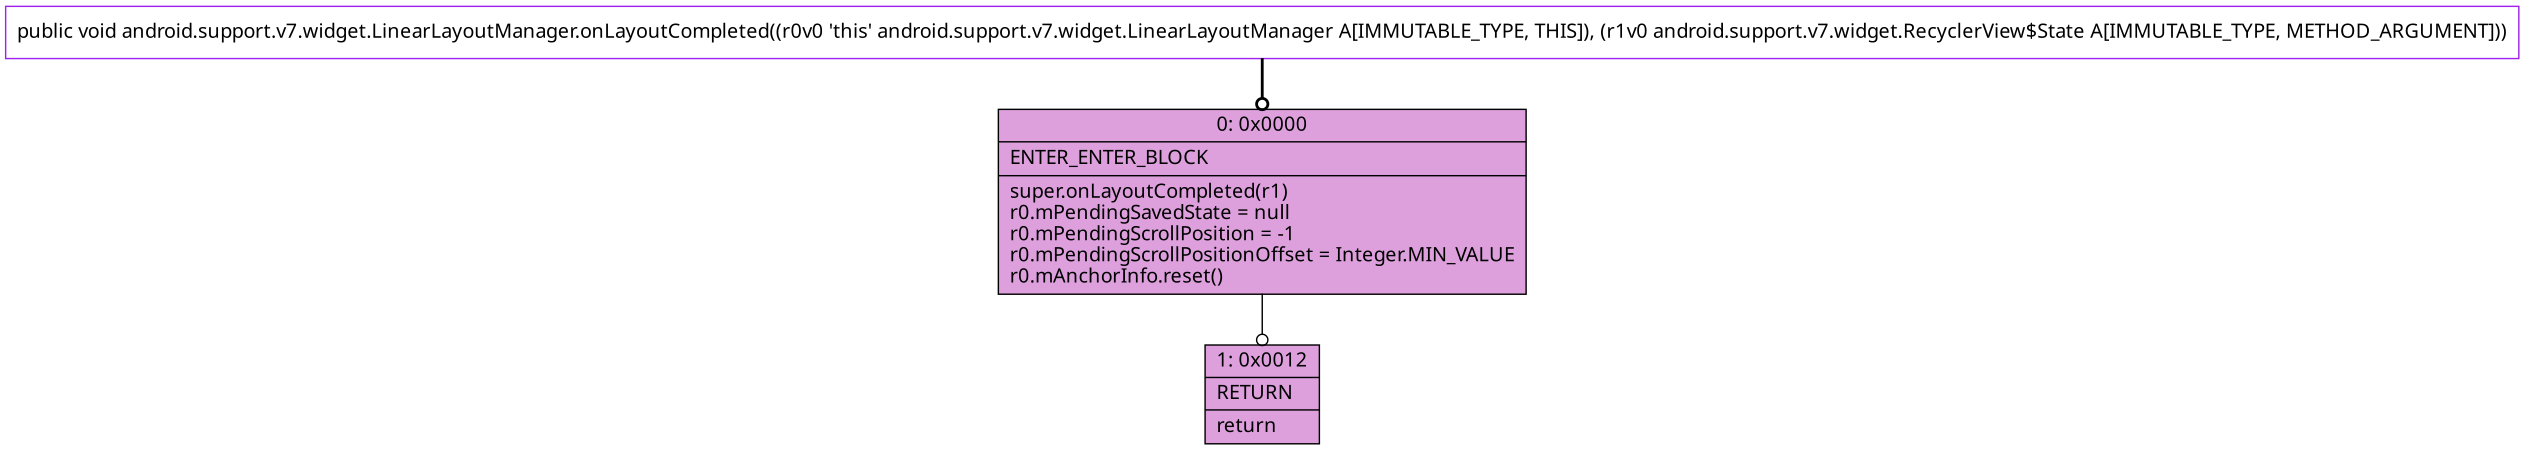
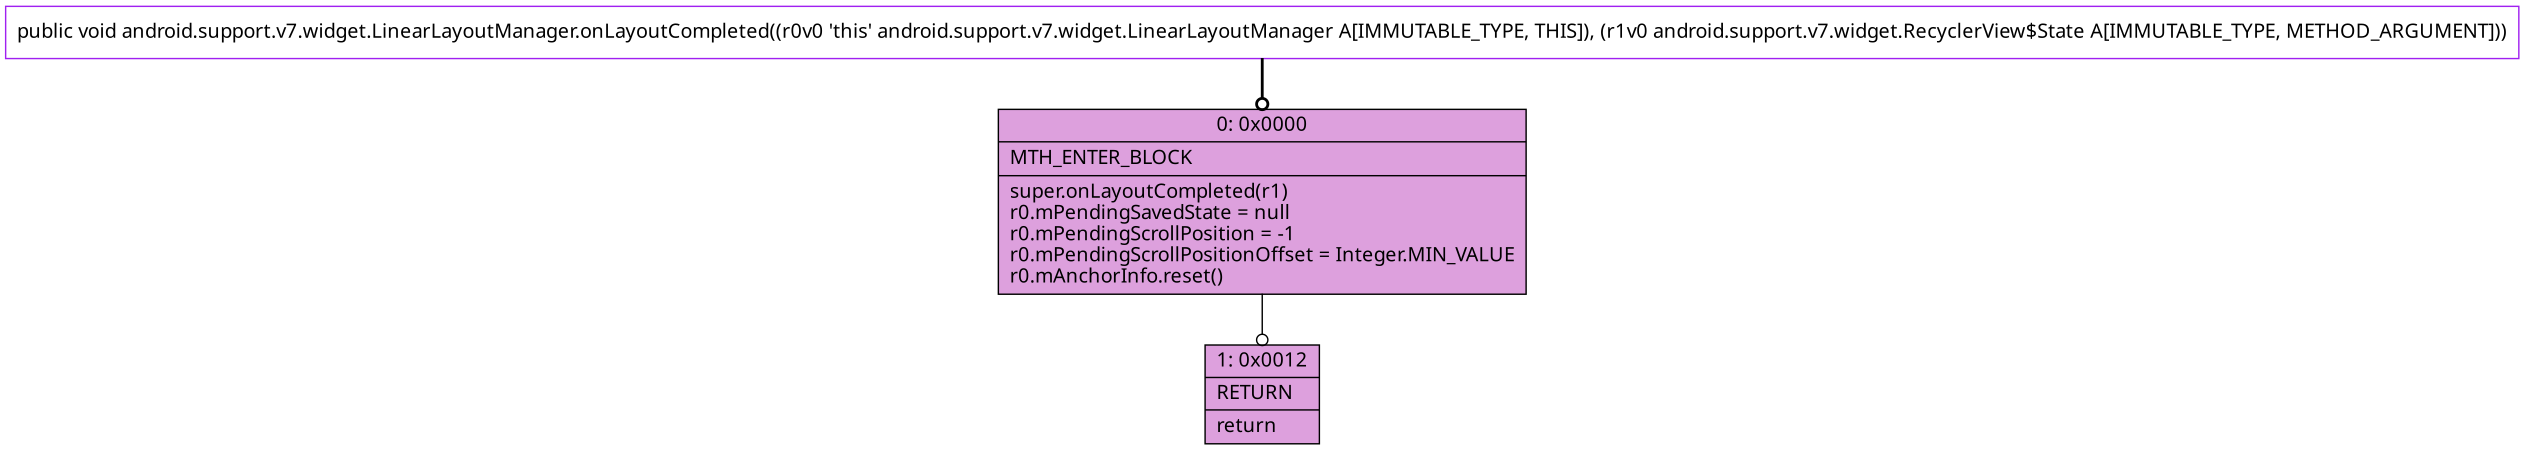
node "0: 0x0000": text "ENTER_ENTER_BLOCK" -> "MTH_ENTER_BLOCK"
